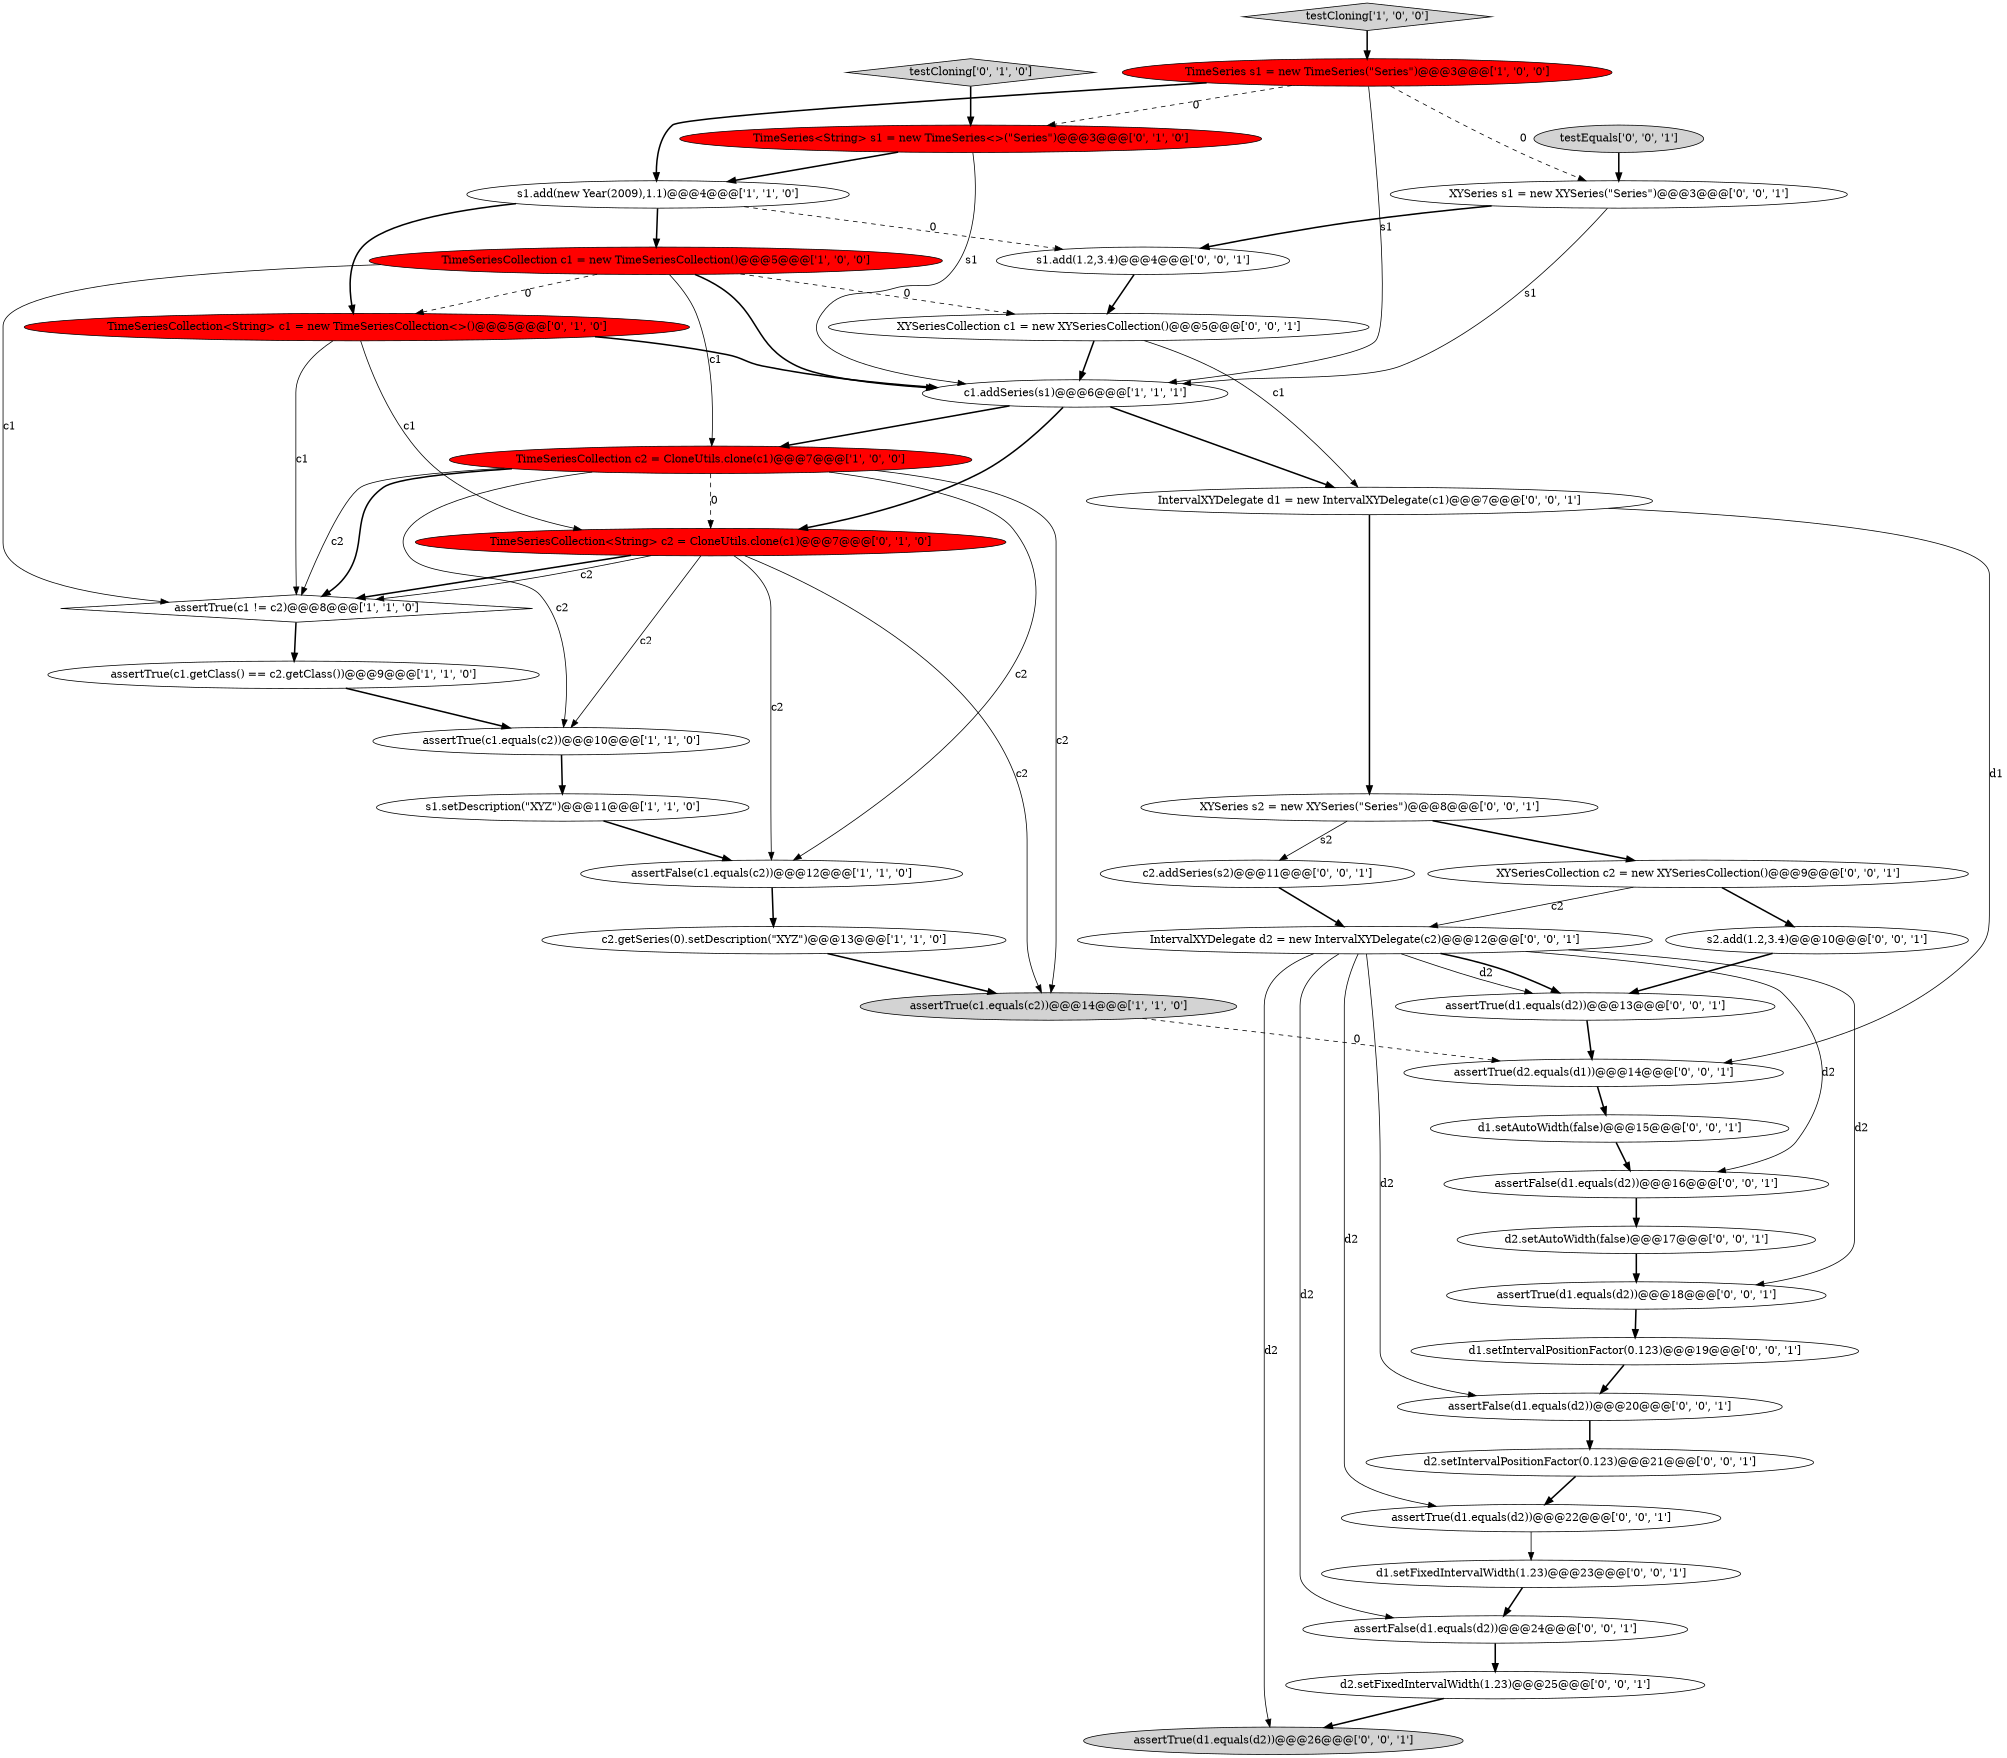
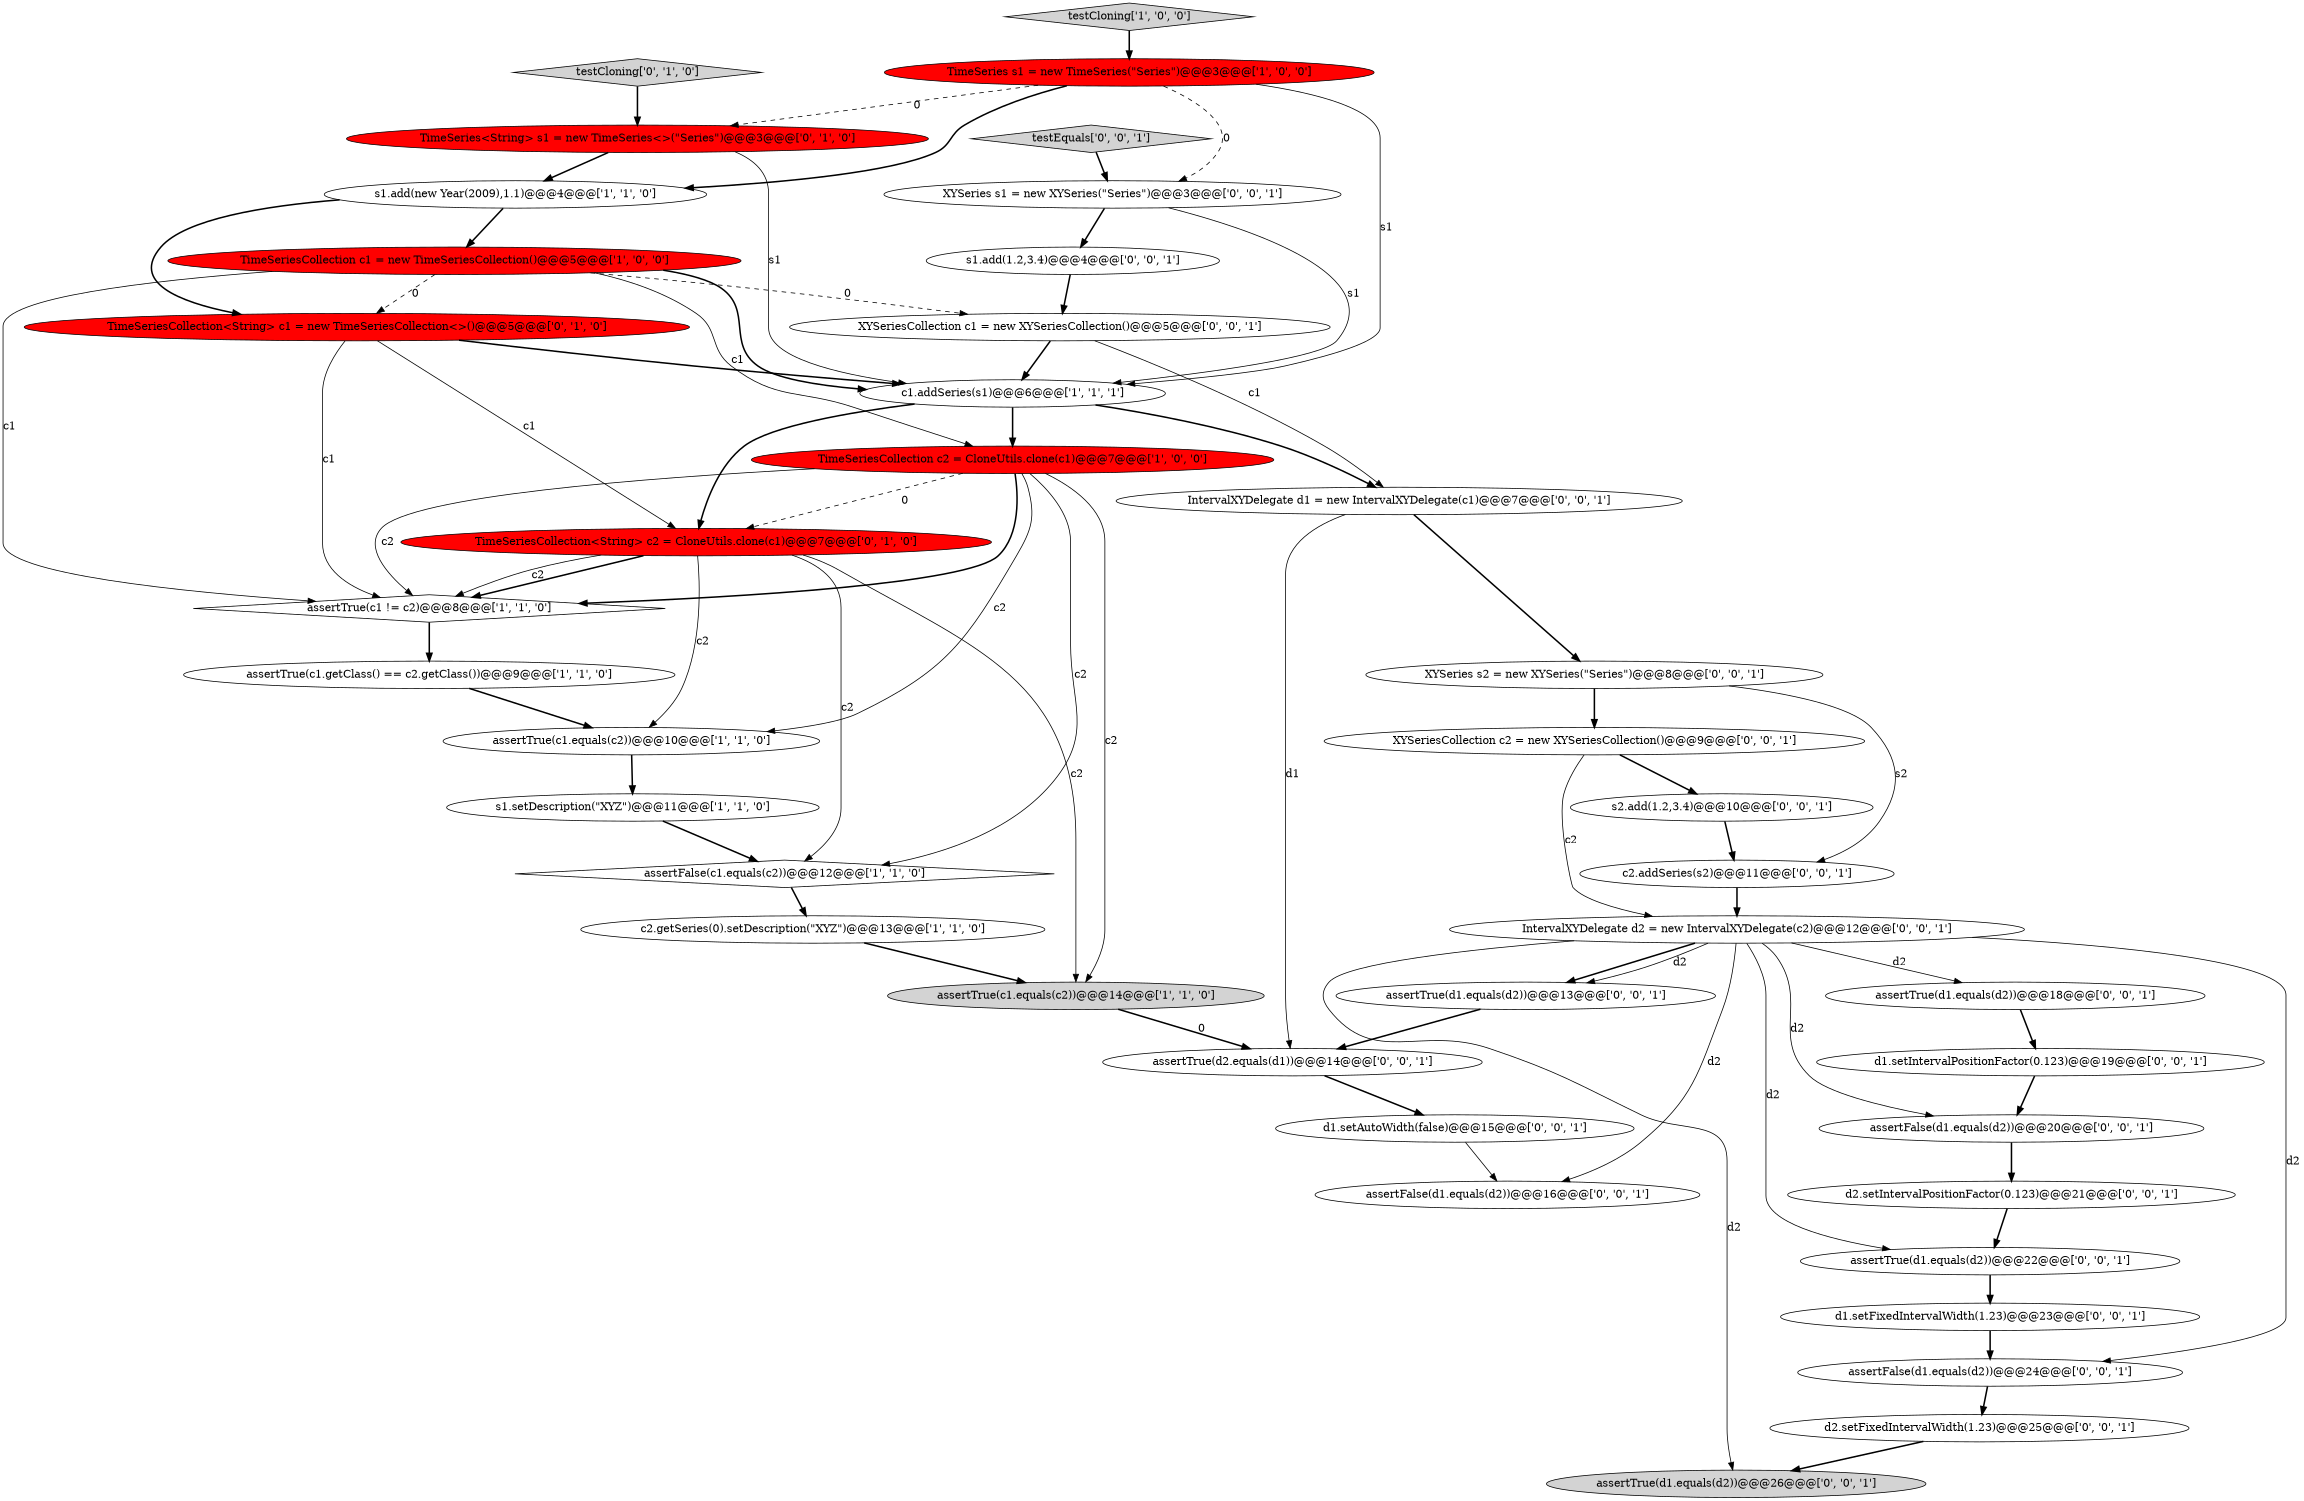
node "testEquals['0', '0', '1']": shape ellipse -> diamond
edge "s1.add(new Year(2009),1.1)@@@4@@@['1', '1', '0']" -> "s1.add(1.2,3.4)@@@4@@@['0', '0', '1']": removed, label "0"
node "assertFalse(c1.equals(c2))@@@12@@@['1', '1', '0']": shape ellipse -> diamond
edge "s2.add(1.2,3.4)@@@10@@@['0', '0', '1']" -> "assertTrue(d1.equals(d2))@@@13@@@['0', '0', '1']": now "s2.add(1.2,3.4)@@@10@@@['0', '0', '1']" -> "c2.addSeries(s2)@@@11@@@['0', '0', '1']"
edge "assertTrue(c1.equals(c2))@@@14@@@['1', '1', '0']" -> "assertTrue(d2.equals(d1))@@@14@@@['0', '0', '1']": style dashed -> bold
edge "d1.setAutoWidth(false)@@@15@@@['0', '0', '1']" -> "assertFalse(d1.equals(d2))@@@16@@@['0', '0', '1']": style bold -> solid
node "d2.setAutoWidth(false)@@@17@@@['0', '0', '1']": removed
edge "assertTrue(d1.equals(d2))@@@22@@@['0', '0', '1']" -> "d1.setFixedIntervalWidth(1.23)@@@23@@@['0', '0', '1']": style solid -> bold
